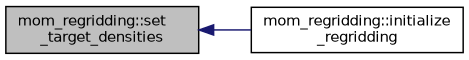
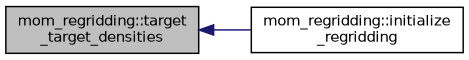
node "mom_regridding::set _target_densities": label "mom_regridding::set _target_densities" -> "mom_regridding::target _target_densities"
